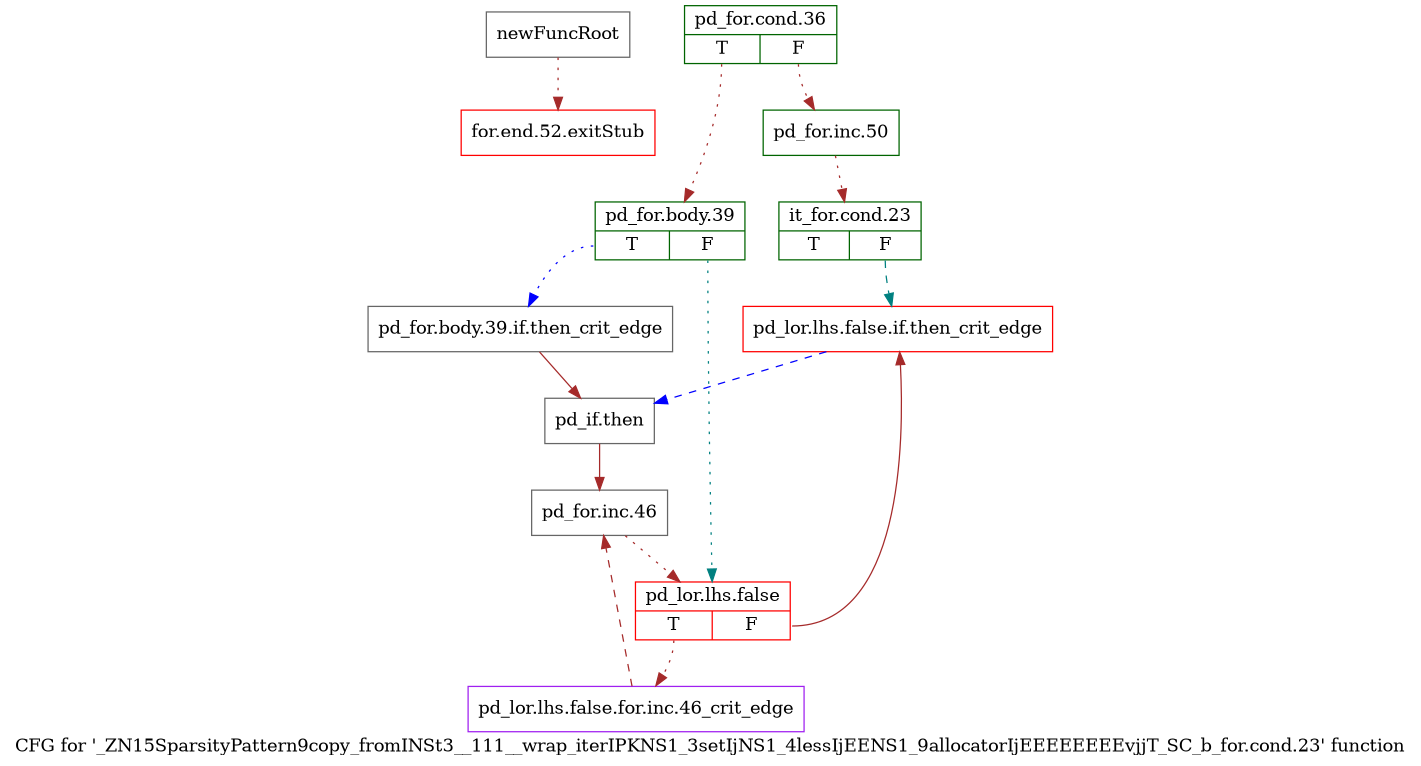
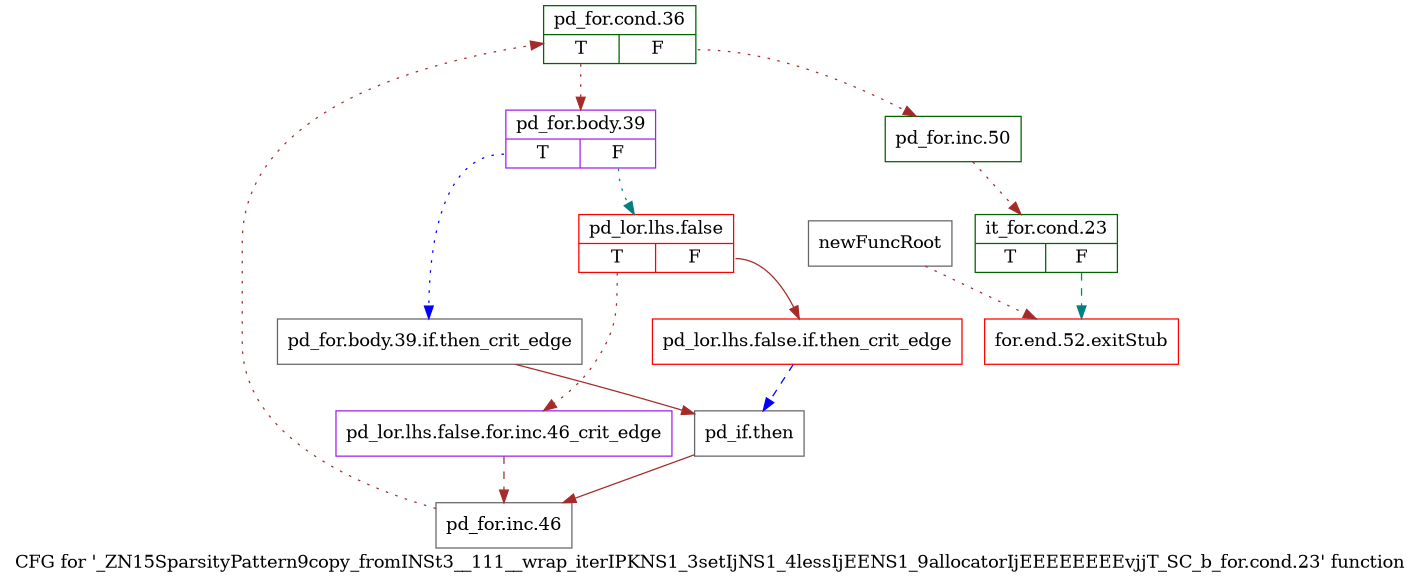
node "pd_for.body.39": color darkgreen -> purple
edge "it_for.cond.23" -> "pd_lor.lhs.false.if.then_crit_edge": now "it_for.cond.23" -> "for.end.52.exitStub"
edge "pd_for.inc.46" -> "pd_lor.lhs.false": now "pd_for.inc.46" -> "pd_for.cond.36"
